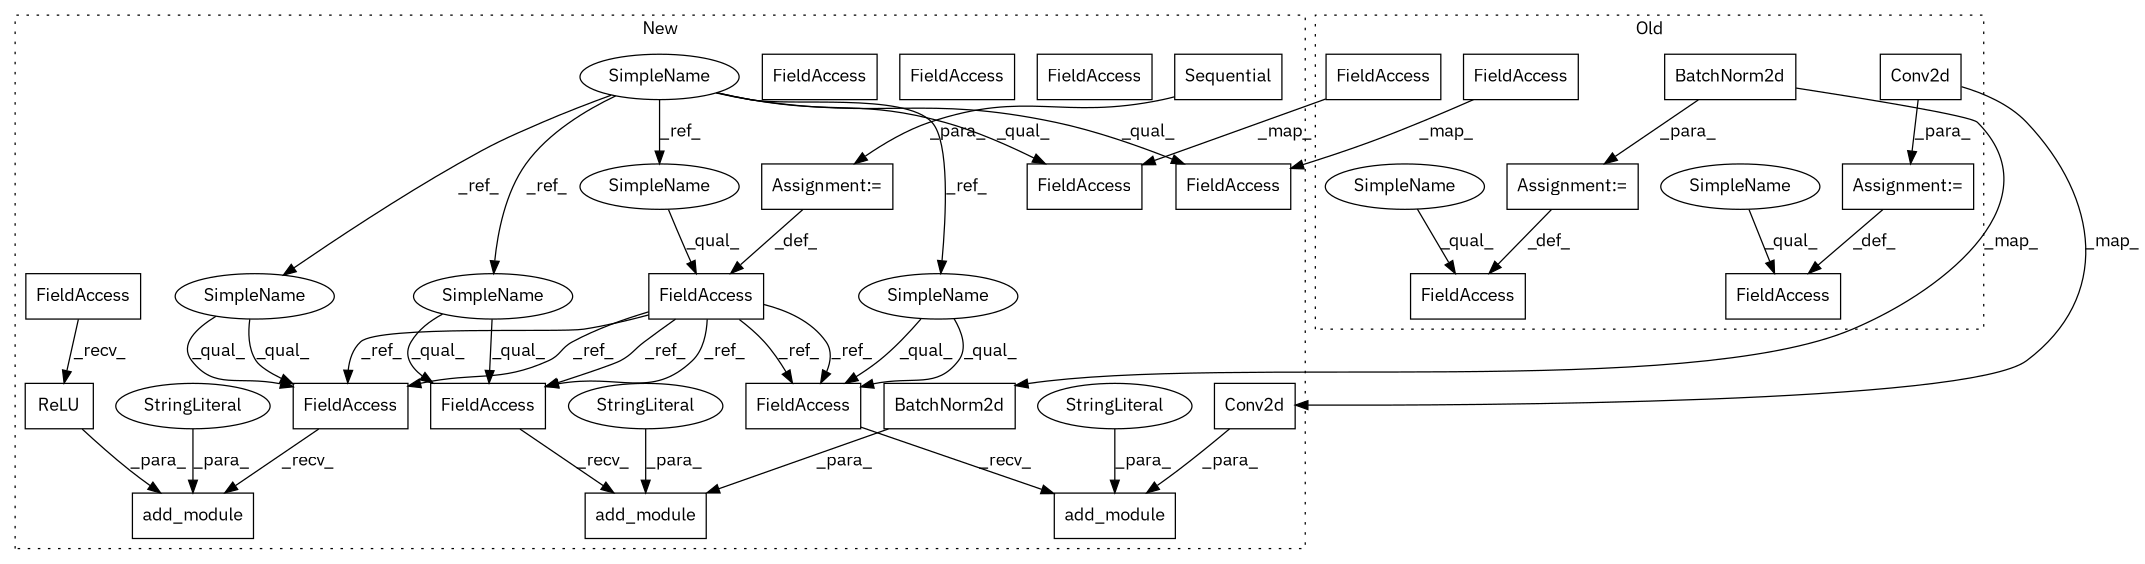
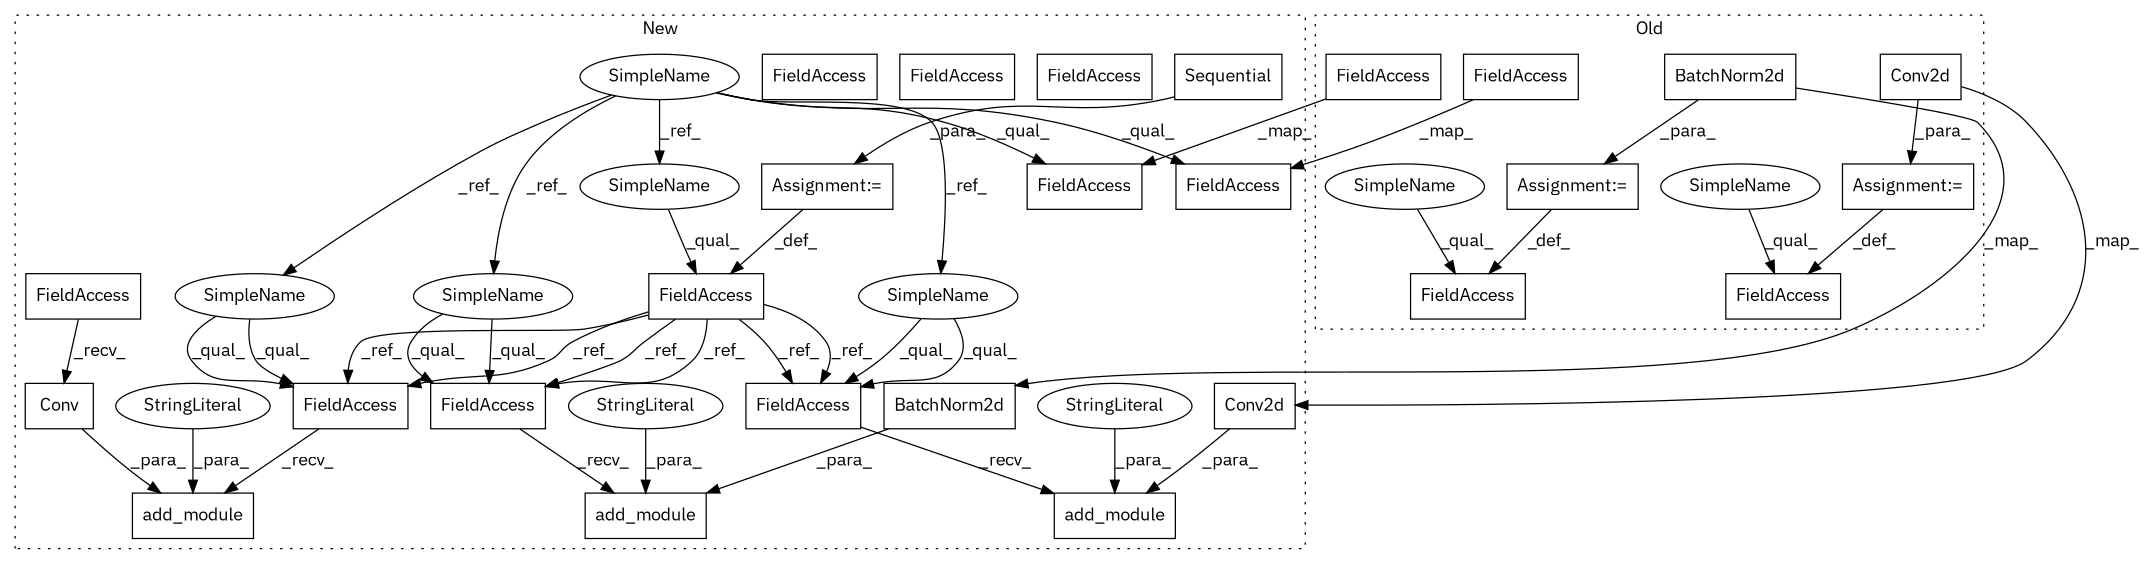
node "ReLU": label "ReLU" -> "Conv"
